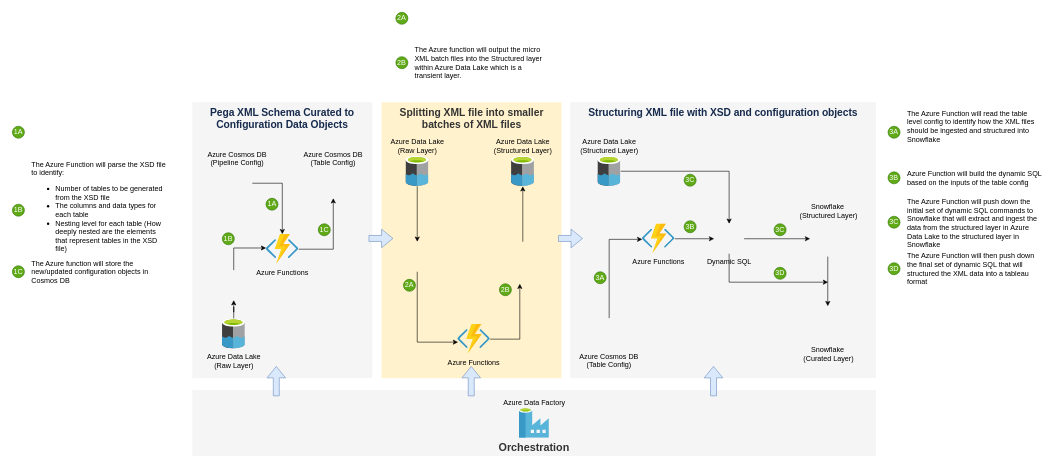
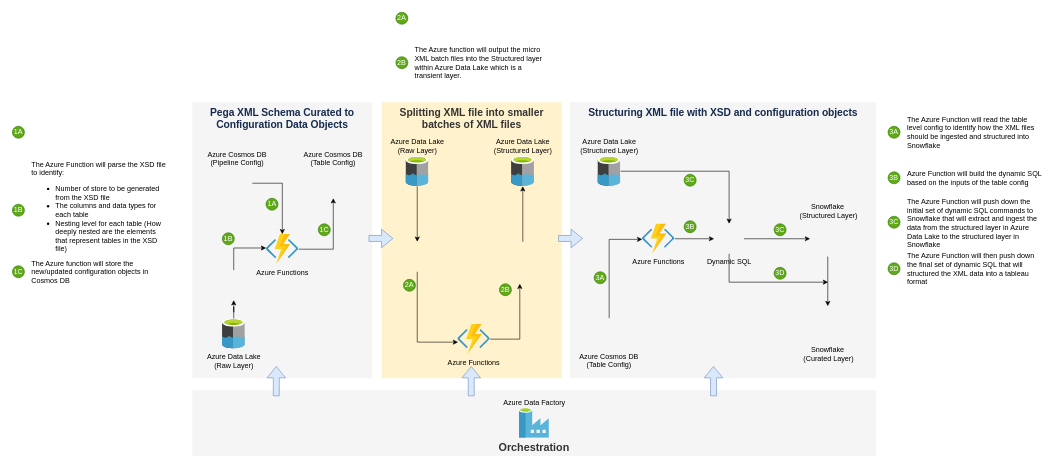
node "The Azure Function will read the table level config to identify how the XML files should be ingested and structured into Snowflake": moved (975, 126) -> (975, 132)
node "The Azure Function will parse the XSD file to identify: Number of tables to be generated from the XSD file The columns and data types for each table Nesting level for each table (How deeply nested are the elements that represent tables in the XSD file)": label "The Azure Function will parse the XSD file to identify: Number of tables to be generated from the XSD file The columns and data types for each table Nesting level for each table (How deeply nested are the elements that represent tables in the XSD file)" -> "The Azure Function will parse the XSD file to identify: Number of store to be generated from the XSD file The columns and data types for each table Nesting level for each table (How deeply nested are the elements that represent tables in the XSD file)"
